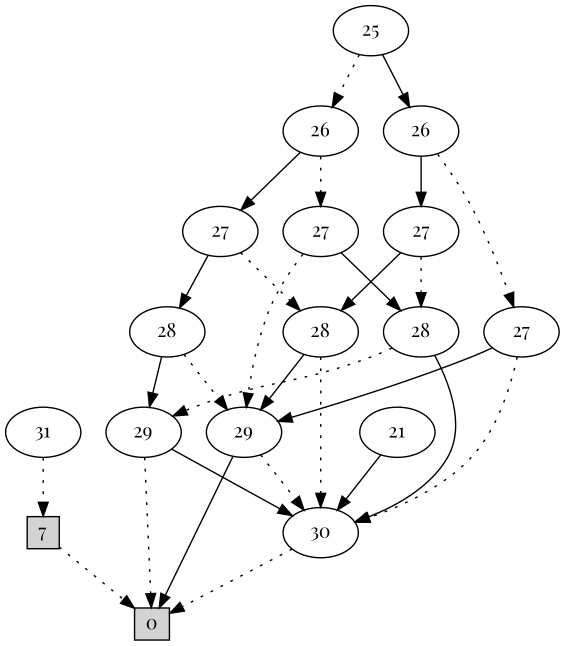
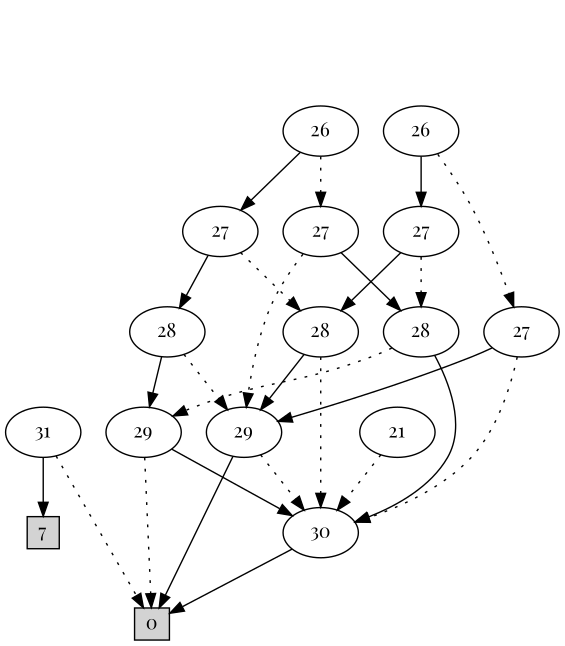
node "25": removed
edge "21" -> "30": style filled -> dotted
edge "31" -> "7": style dotted -> filled
edge "7" -> "0": now "31" -> "0"
edge "30" -> "0": style dotted -> filled
